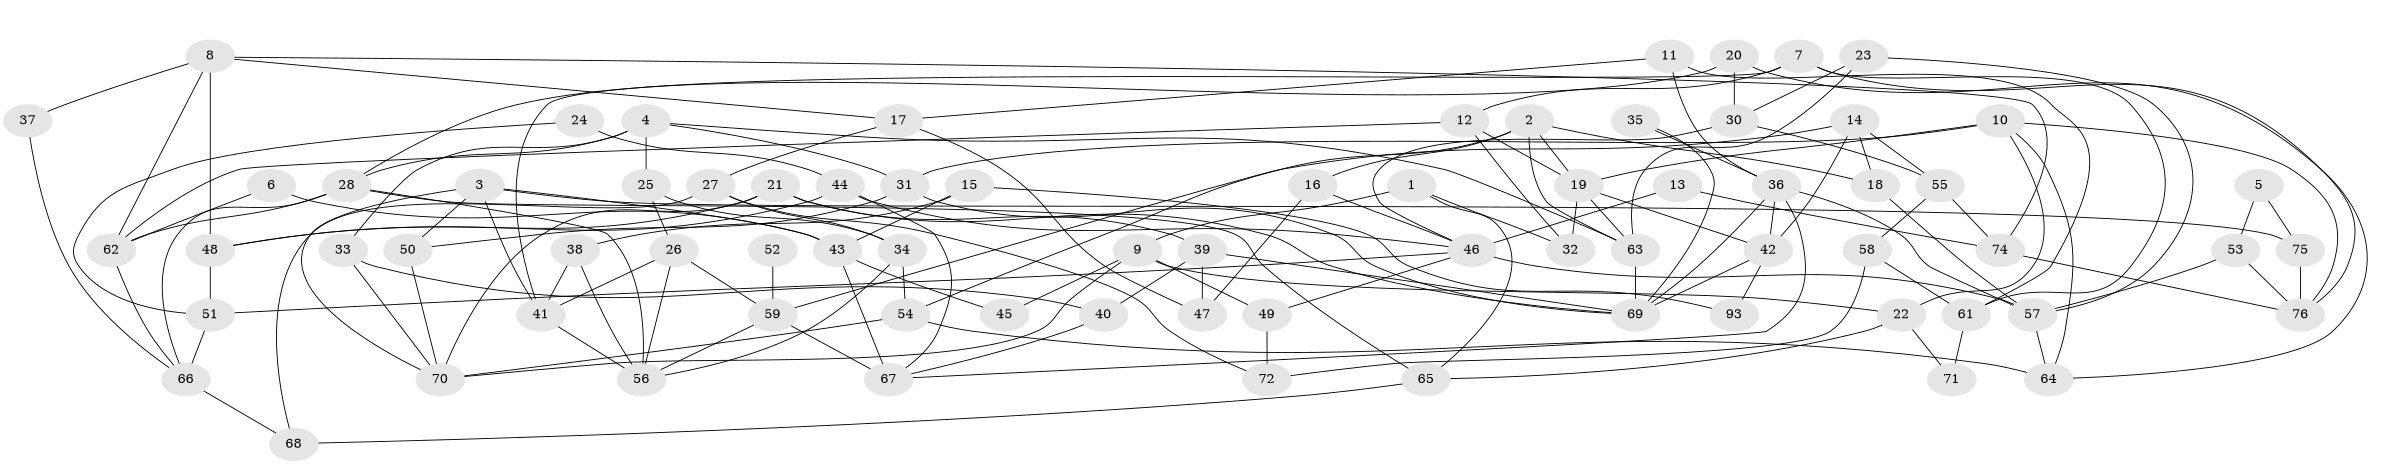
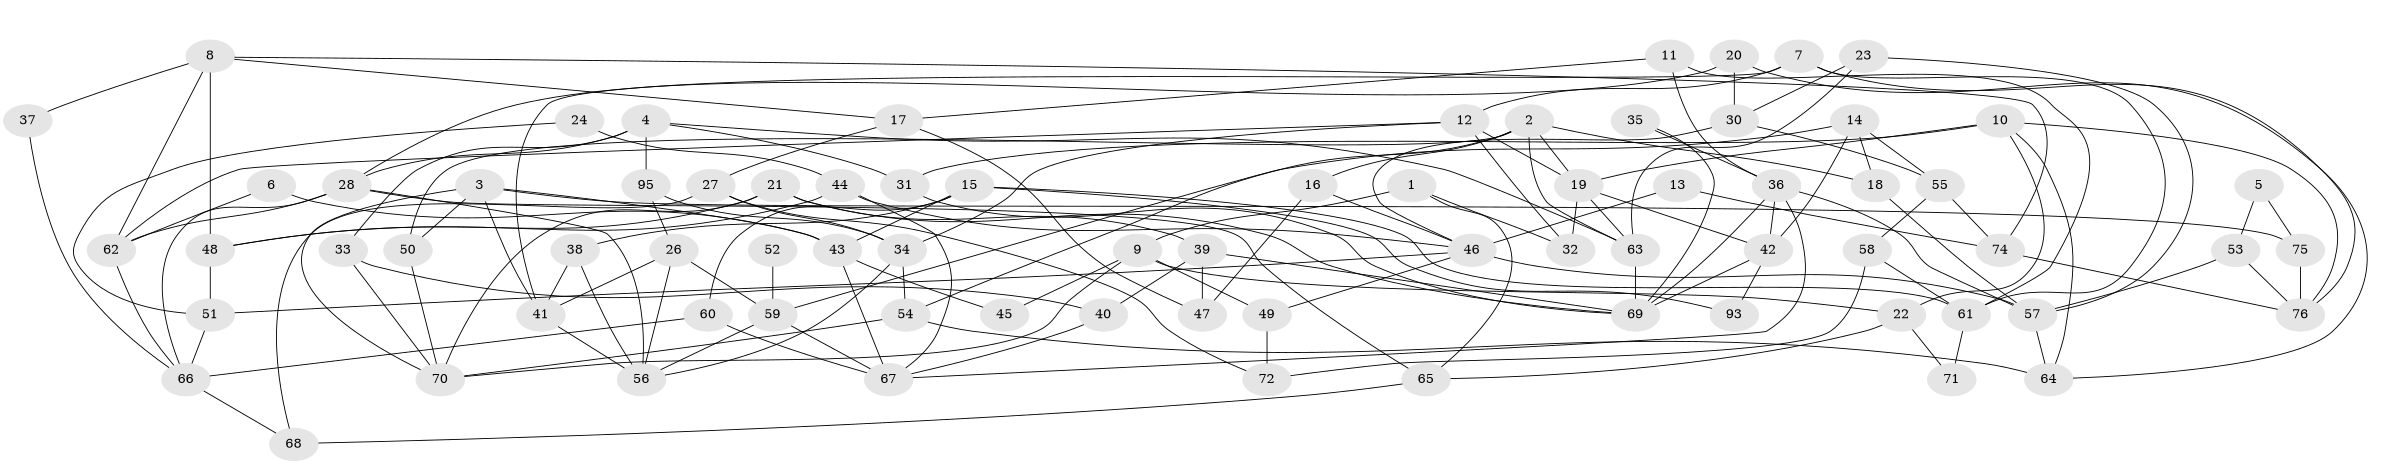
edge "12" -- "34": added
node "25": label "25" -> "95"
edge "31" -- "50": now "2" -- "50"
edge "15" -- "61": added
node "60": added
